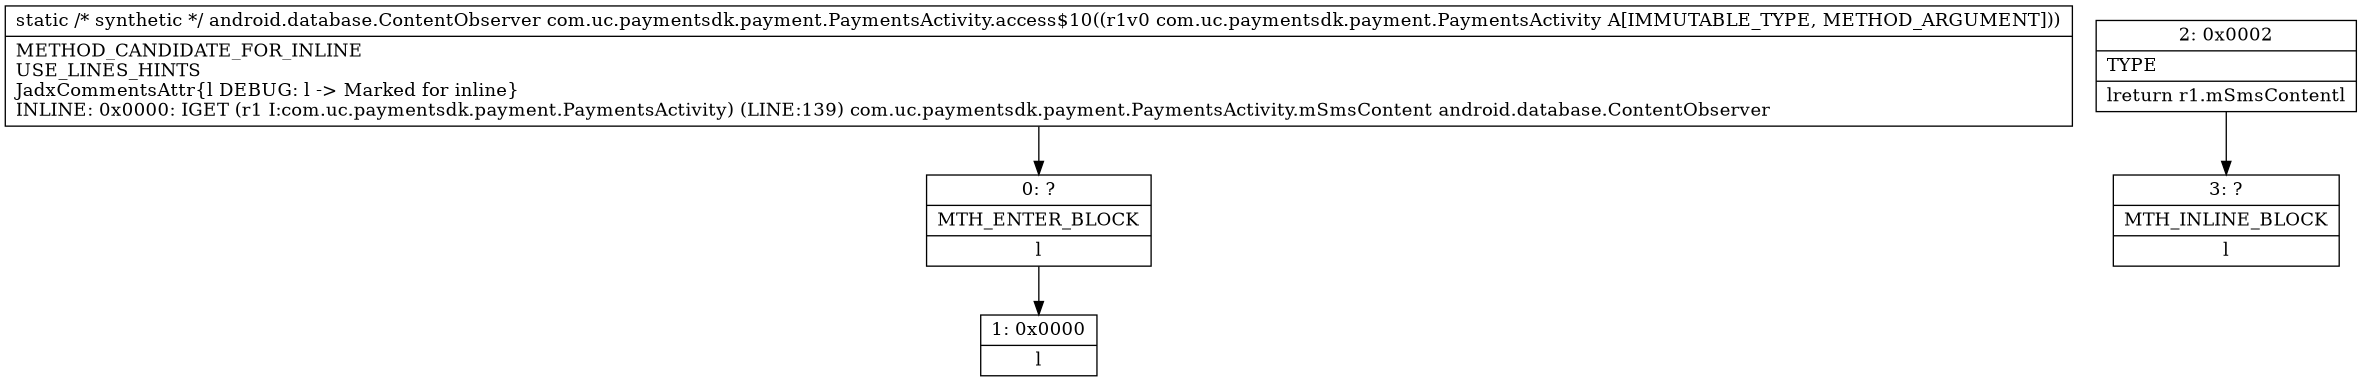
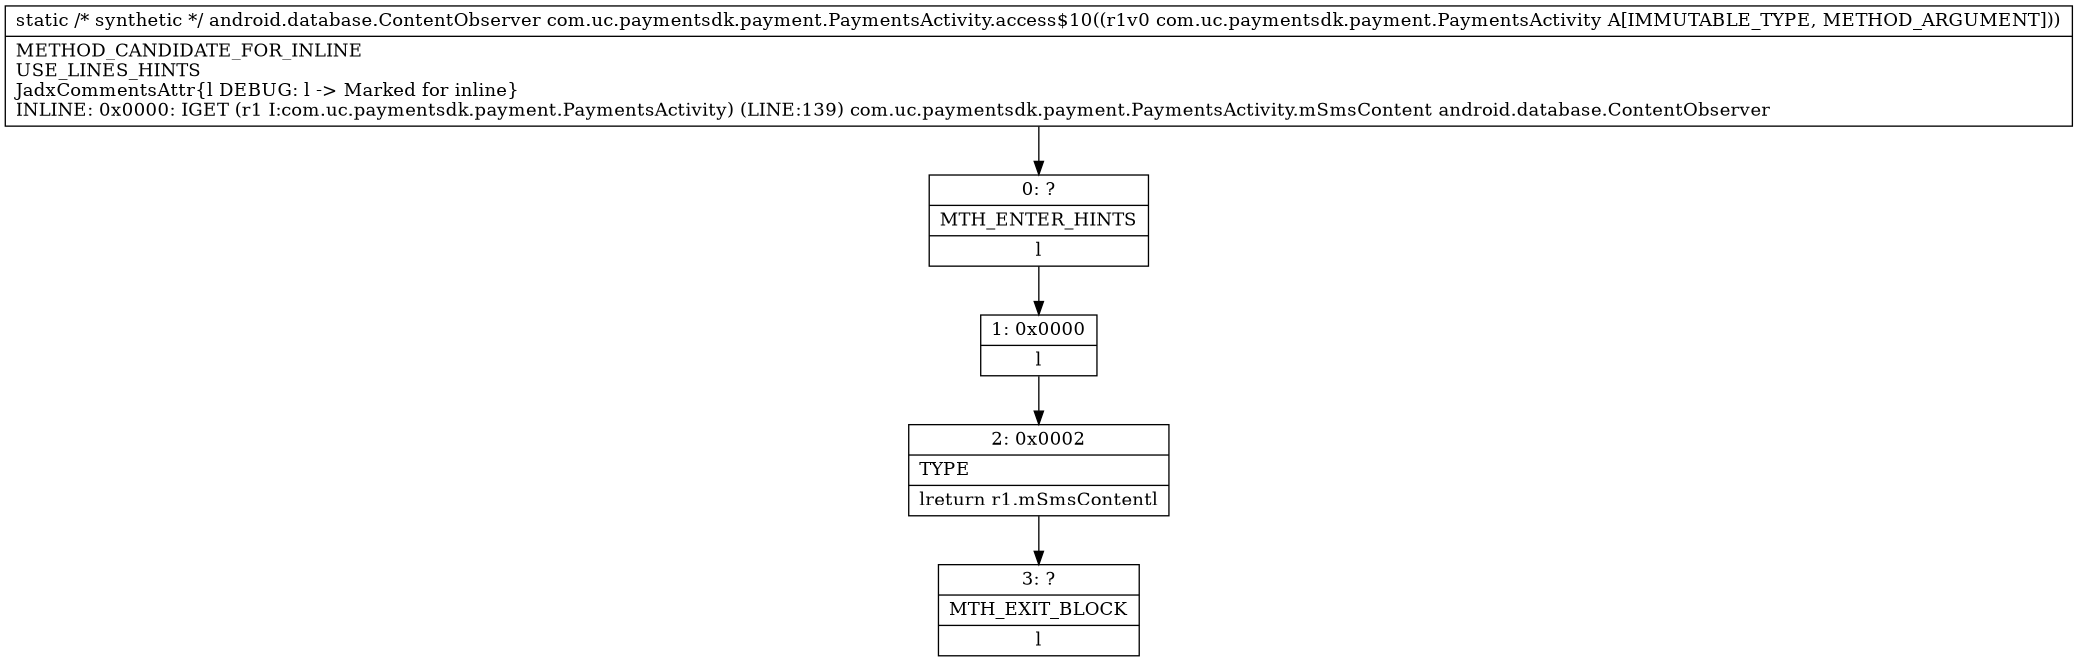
node "0: ?": text "MTH_ENTER_BLOCK" -> "MTH_ENTER_HINTS"
node "3: ?": text "MTH_INLINE_BLOCK" -> "MTH_EXIT_BLOCK"
edge "1: 0x0000" -> "2: 0x0002": added
